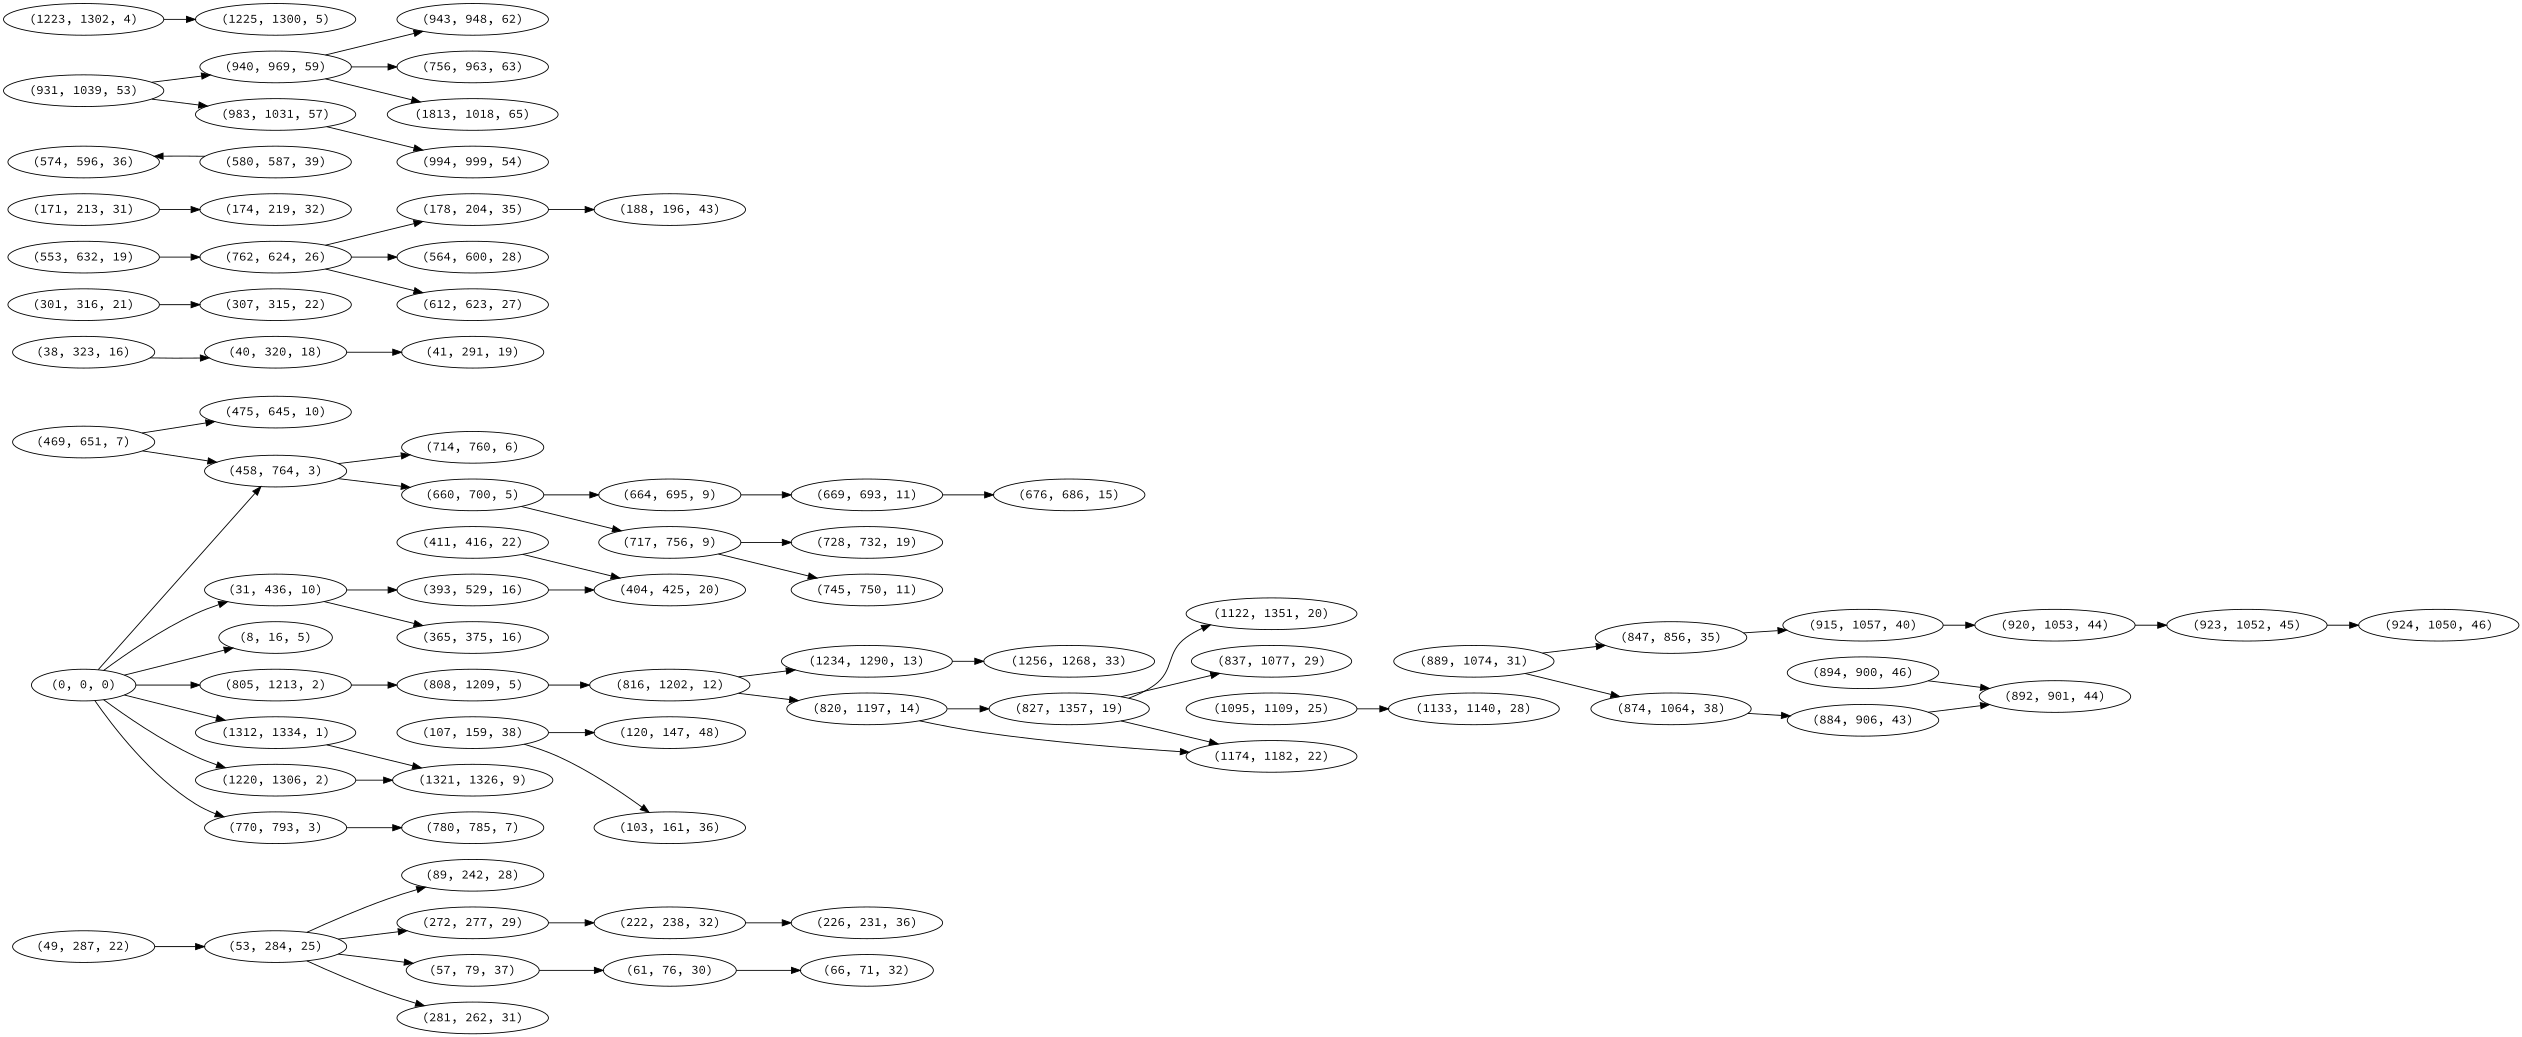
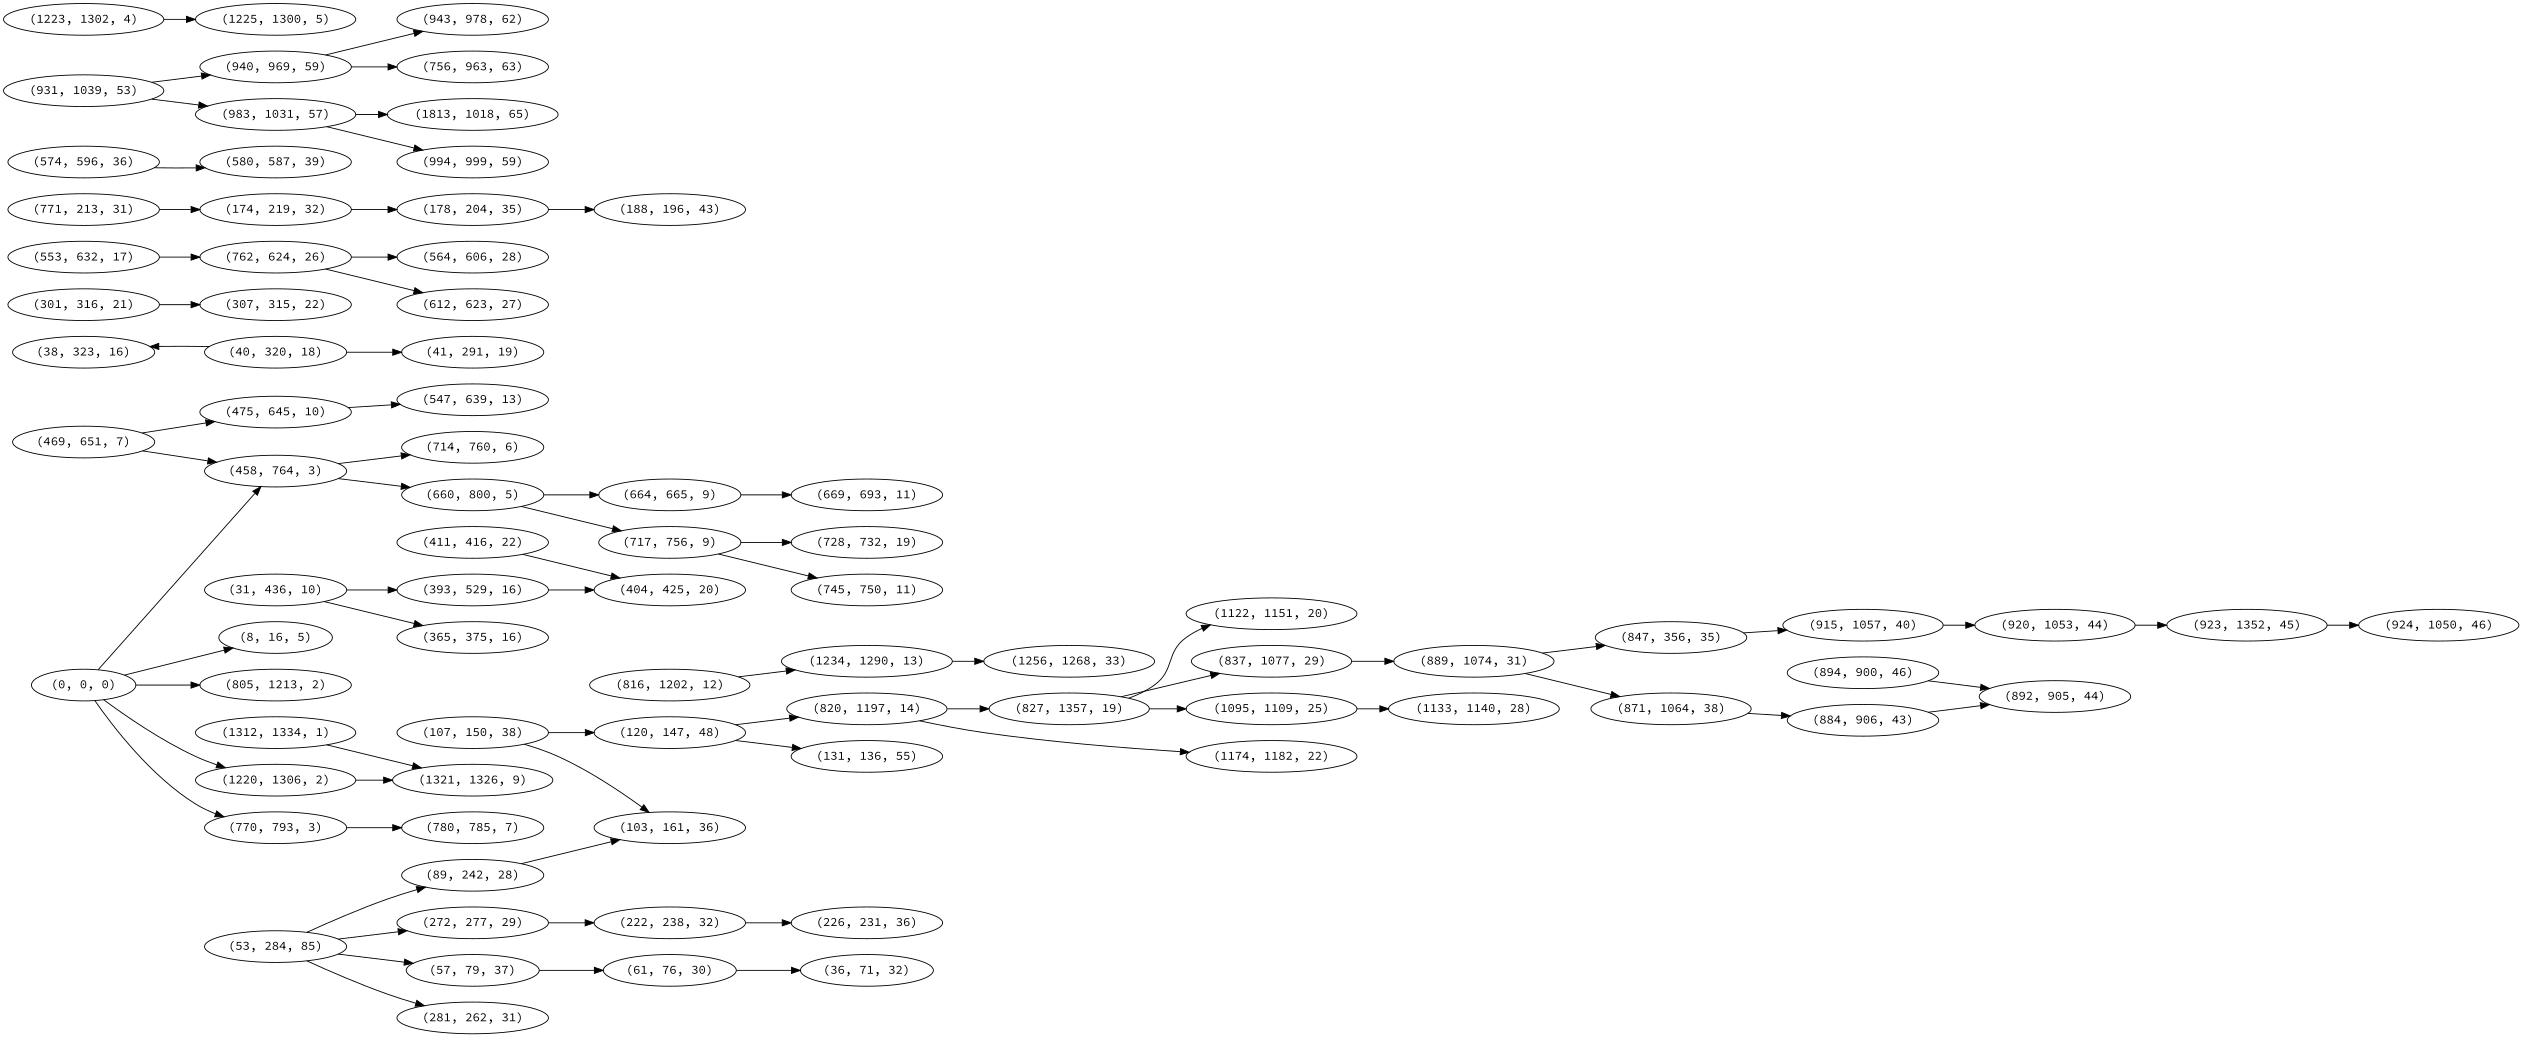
node "(943, 948, 62)": label "(943, 948, 62)" -> "(943, 978, 62)"
edge "(940, 969, 59)" -> "(1813, 1018, 65)": now "(983, 1031, 57)" -> "(1813, 1018, 65)"
edge "(580, 587, 39)" -> "(574, 596, 36)": reversed
node "(994, 999, 54)": label "(994, 999, 54)" -> "(994, 999, 59)"
node "(171, 213, 31)": label "(171, 213, 31)" -> "(771, 213, 31)"
edge "(762, 624, 26)" -> "(178, 204, 35)": now "(174, 219, 32)" -> "(178, 204, 35)"
node "(553, 632, 19)": label "(553, 632, 19)" -> "(553, 632, 17)"
node "(564, 600, 28)": label "(564, 600, 28)" -> "(564, 606, 28)"
edge "(38, 323, 16)" -> "(40, 320, 18)": reversed
node "(547, 639, 13)": added
node "(660, 700, 5)": label "(660, 700, 5)" -> "(660, 800, 5)"
node "(664, 695, 9)": label "(664, 695, 9)" -> "(664, 665, 9)"
node "(676, 686, 15)": removed
node "(1122, 1351, 20)": label "(1122, 1351, 20)" -> "(1122, 1151, 20)"
node "(923, 1052, 45)": label "(923, 1052, 45)" -> "(923, 1352, 45)"
edge "(0, 0, 0)" -> "(31, 436, 10)": removed
node "(847, 856, 35)": label "(847, 856, 35)" -> "(847, 356, 35)"
edge "(837, 1077, 29)" -> "(889, 1074, 31)": added
node "(808, 1209, 5)": removed
edge "(816, 1202, 12)" -> "(820, 1197, 14)": now "(120, 147, 48)" -> "(820, 1197, 14)"
node "(892, 901, 44)": label "(892, 901, 44)" -> "(892, 905, 44)"
edge "(0, 0, 0)" -> "(1312, 1334, 1)": removed
node "(874, 1064, 38)": label "(874, 1064, 38)" -> "(871, 1064, 38)"
edge "(827, 1357, 19)" -> "(1174, 1182, 22)": now "(827, 1357, 19)" -> "(1095, 1109, 25)"
node "(107, 159, 38)": label "(107, 159, 38)" -> "(107, 150, 38)"
node "(131, 136, 55)": added
edge "(89, 242, 28)" -> "(103, 161, 36)": added
node "(49, 287, 22)": removed
node "(53, 284, 25)": label "(53, 284, 25)" -> "(53, 284, 85)"
node "(66, 71, 32)": label "(66, 71, 32)" -> "(36, 71, 32)"
